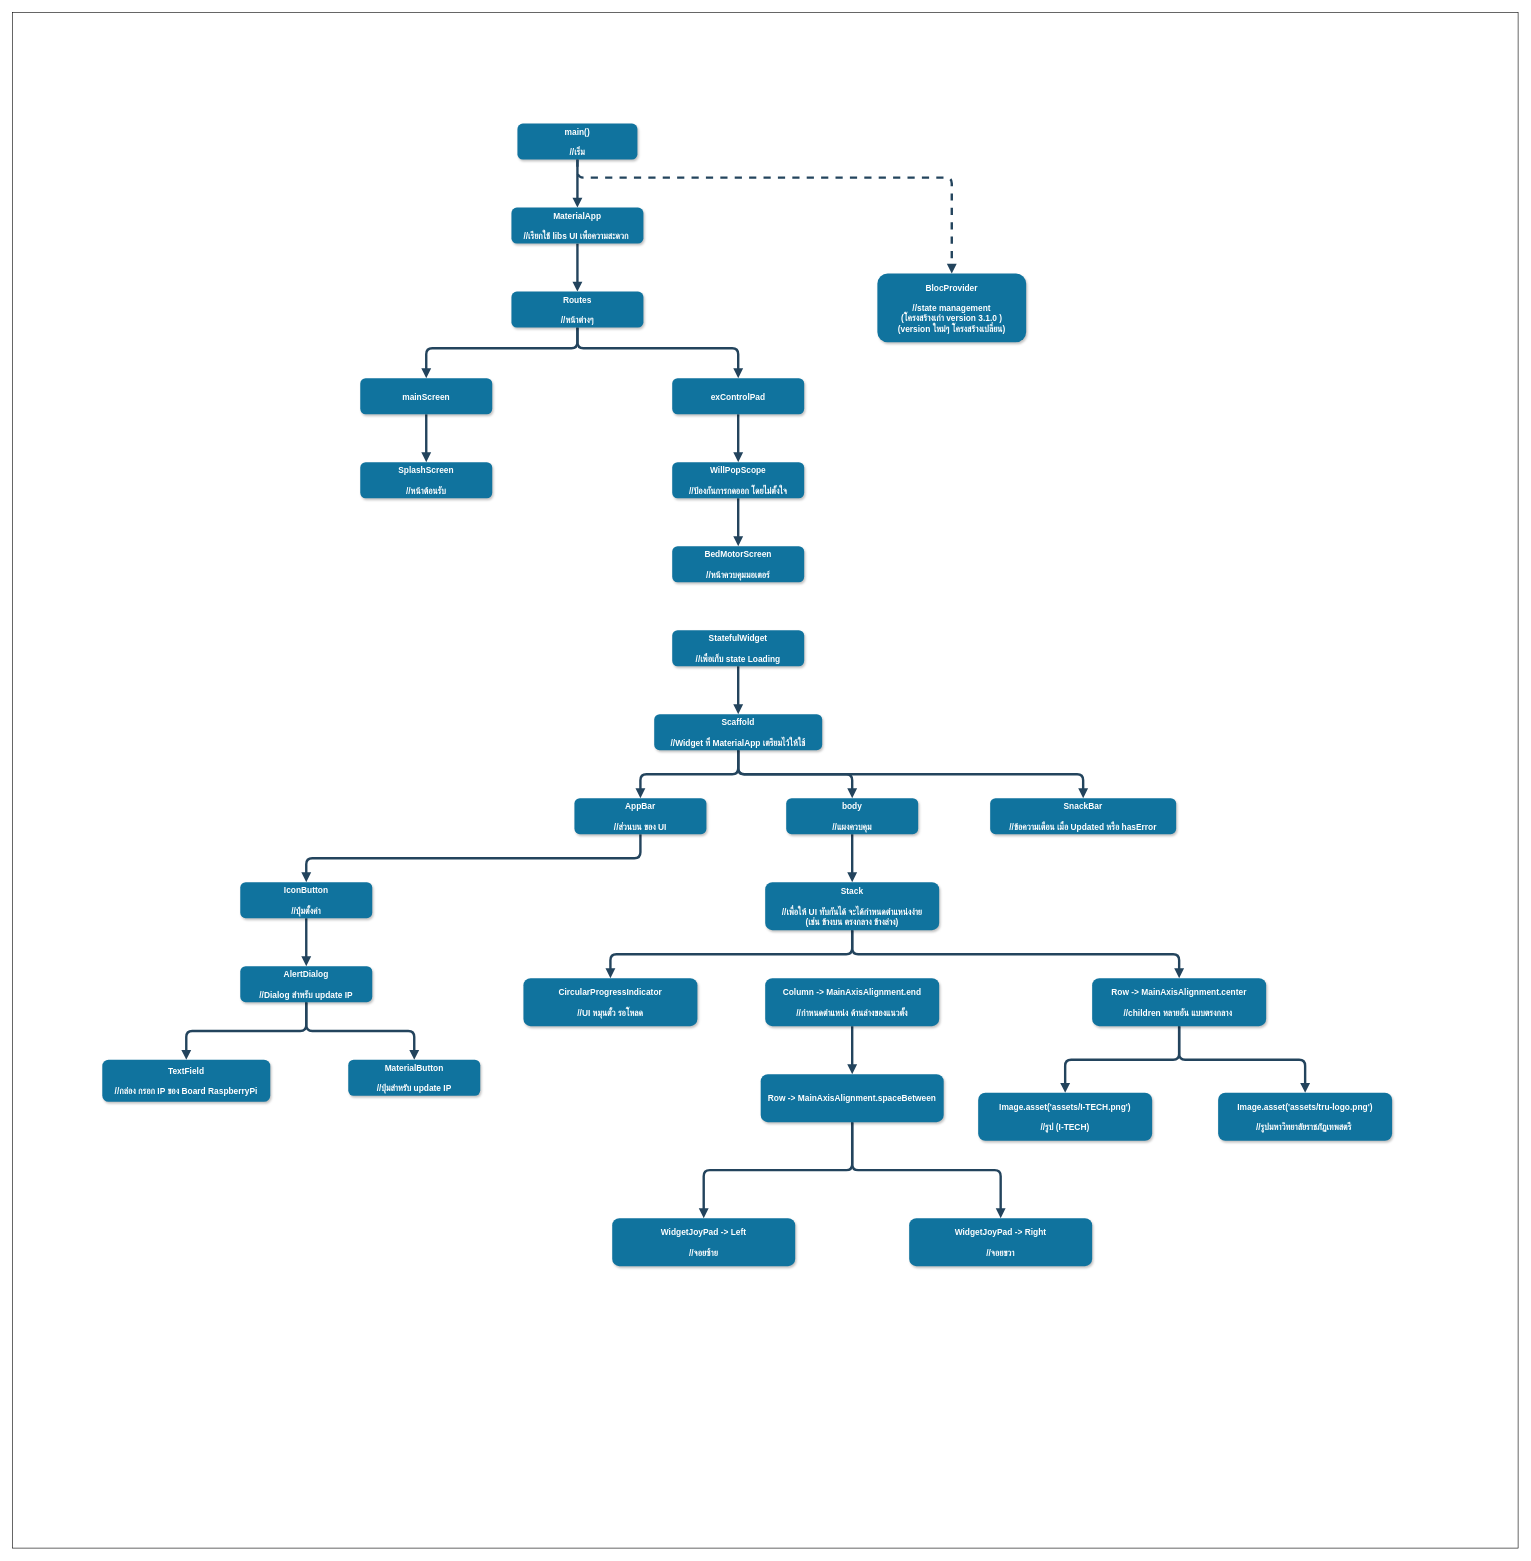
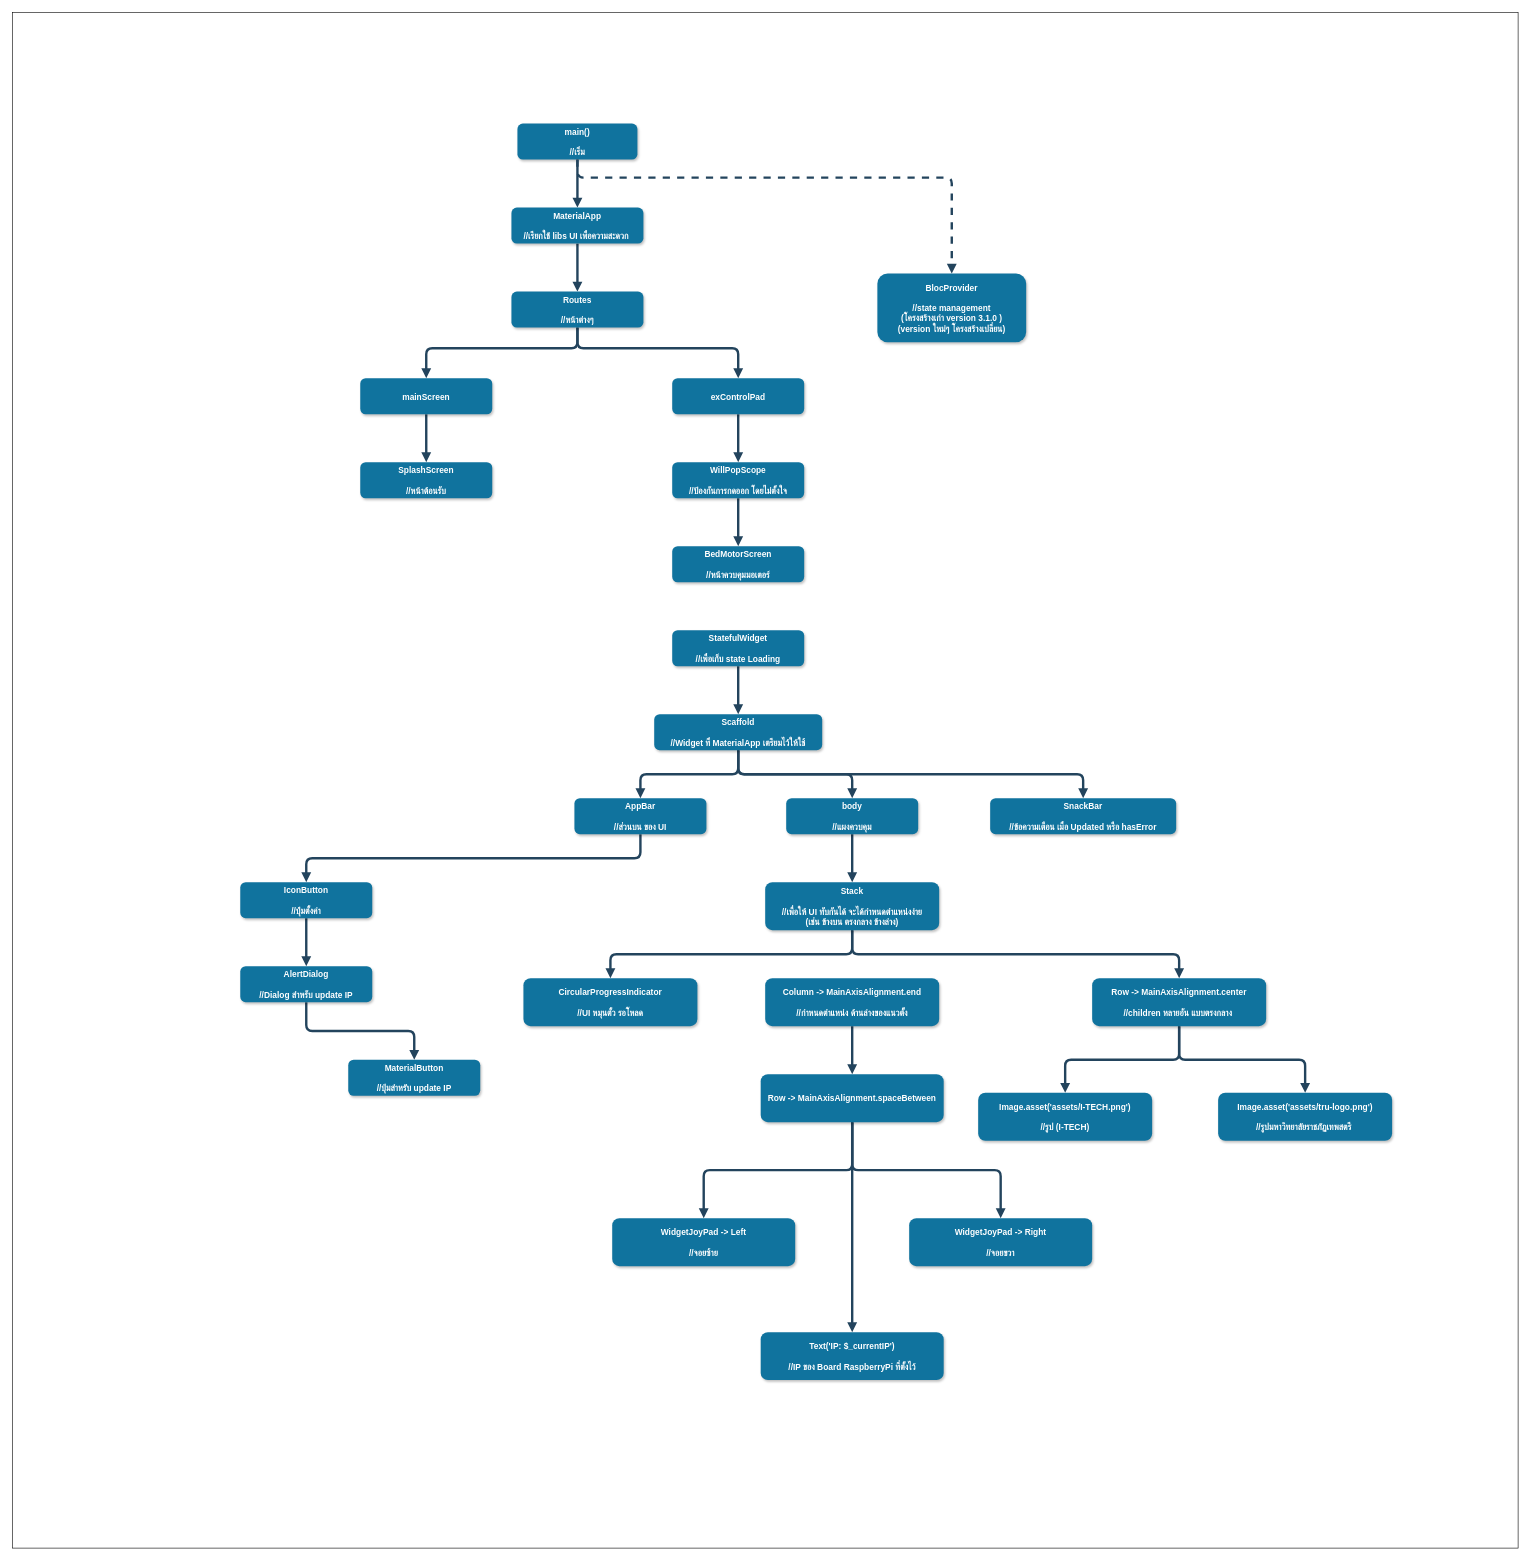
edge "AlertDialog //Dialog สำหรับ update IP" -> "TextField //กล่อง กรอก IP ของ Board RaspberryPi": removed
node "TextField //กล่อง กรอก IP ของ Board RaspberryPi": removed
edge "Row -> MainAxisAlignment.spaceBetween" -> "Text('IP: $_currentIP') //IP ของ Board RaspberryPi ที่ตั้งไว้": added
node "Text('IP: $_currentIP') //IP ของ Board RaspberryPi ที่ตั้งไว้": added
